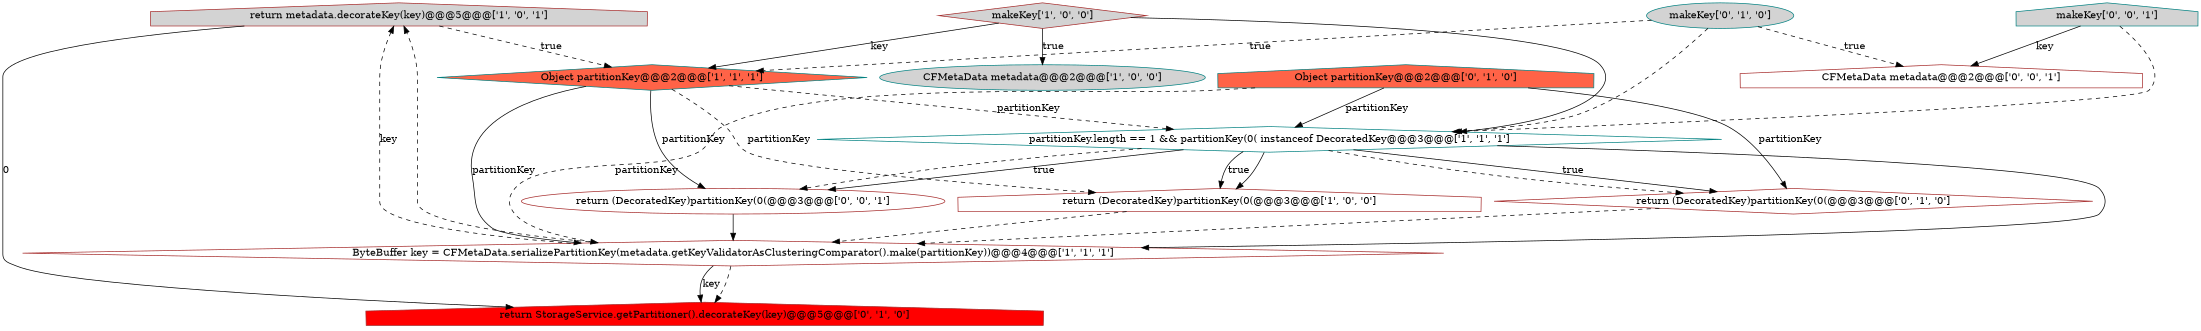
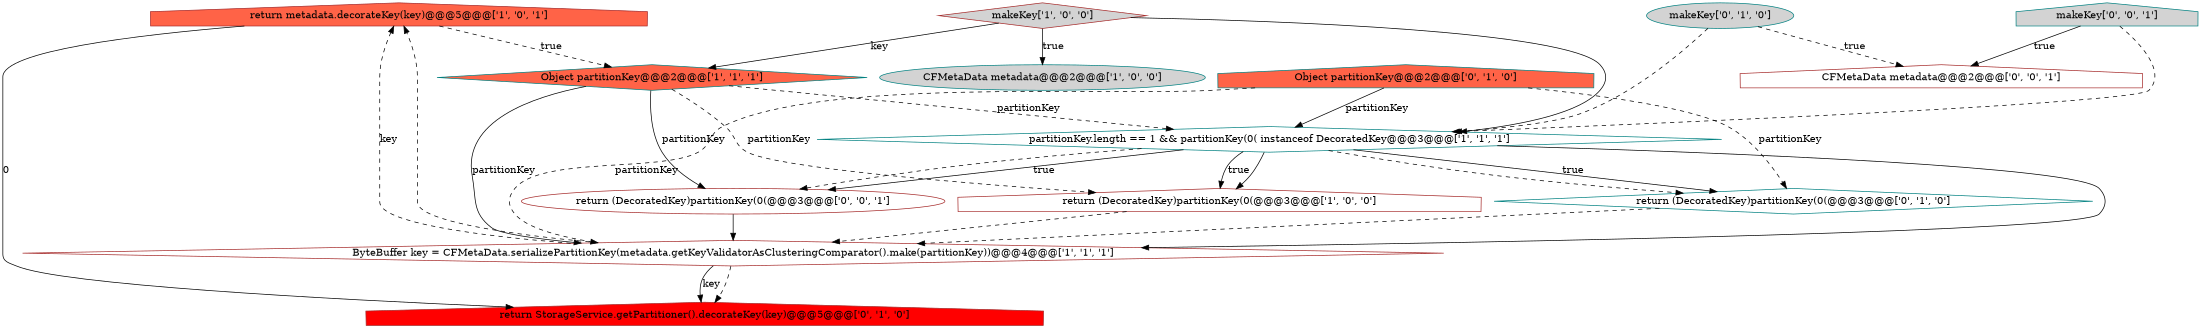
node "return metadata.decorateKey(key)@@@5@@@['1', '0', '1']": fillcolor lightgray -> tomato
edge "makeKey['0', '1', '0']" -> "Object partitionKey@@@2@@@['1', '1', '1']": removed, label "true"
edge "makeKey['0', '0', '1']" -> "CFMetaData metadata@@@2@@@['0', '0', '1']": label "key" -> "true"
edge "Object partitionKey@@@2@@@['0', '1', '0']" -> "return (DecoratedKey)partitionKey(0(@@@3@@@['0', '1', '0']": style solid -> dashed
node "return (DecoratedKey)partitionKey(0(@@@3@@@['0', '1', '0']": color brown -> teal
